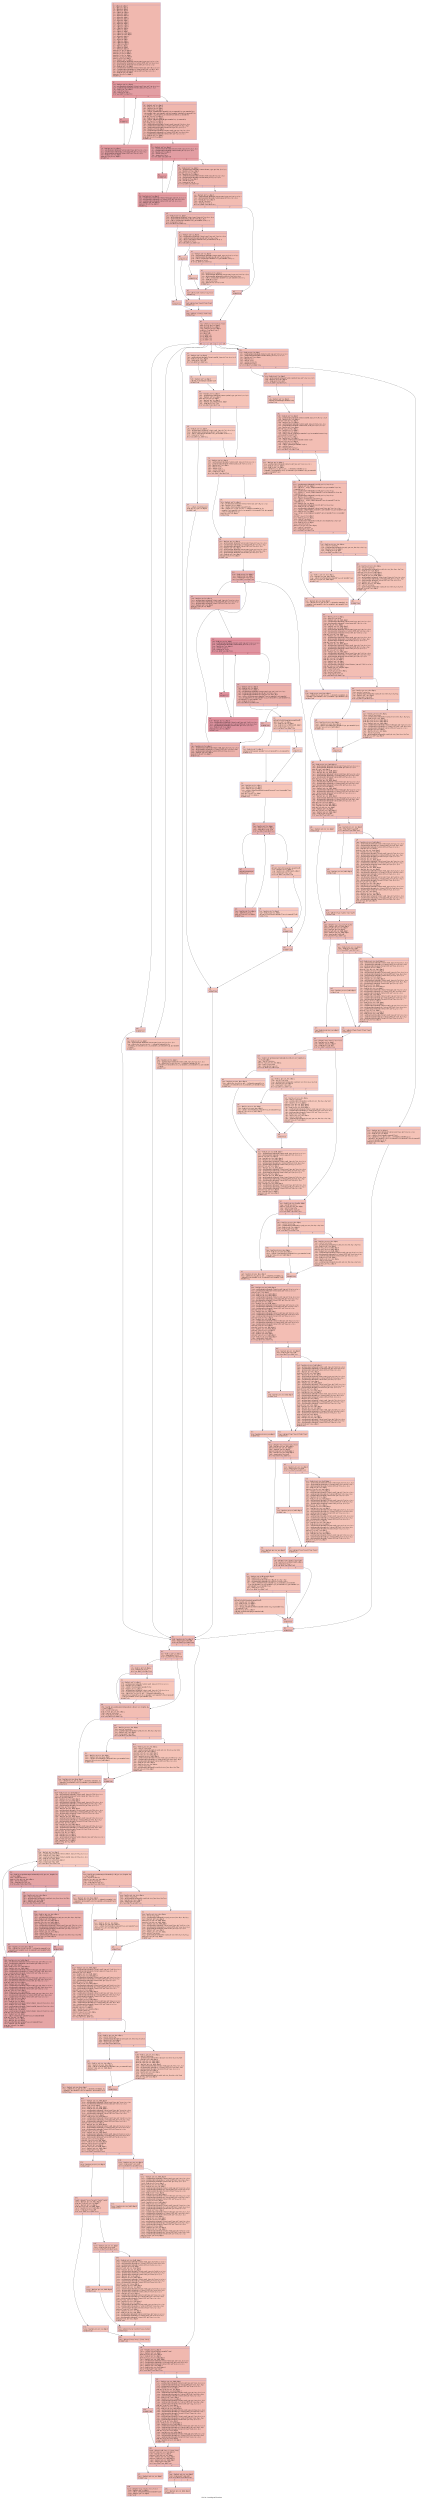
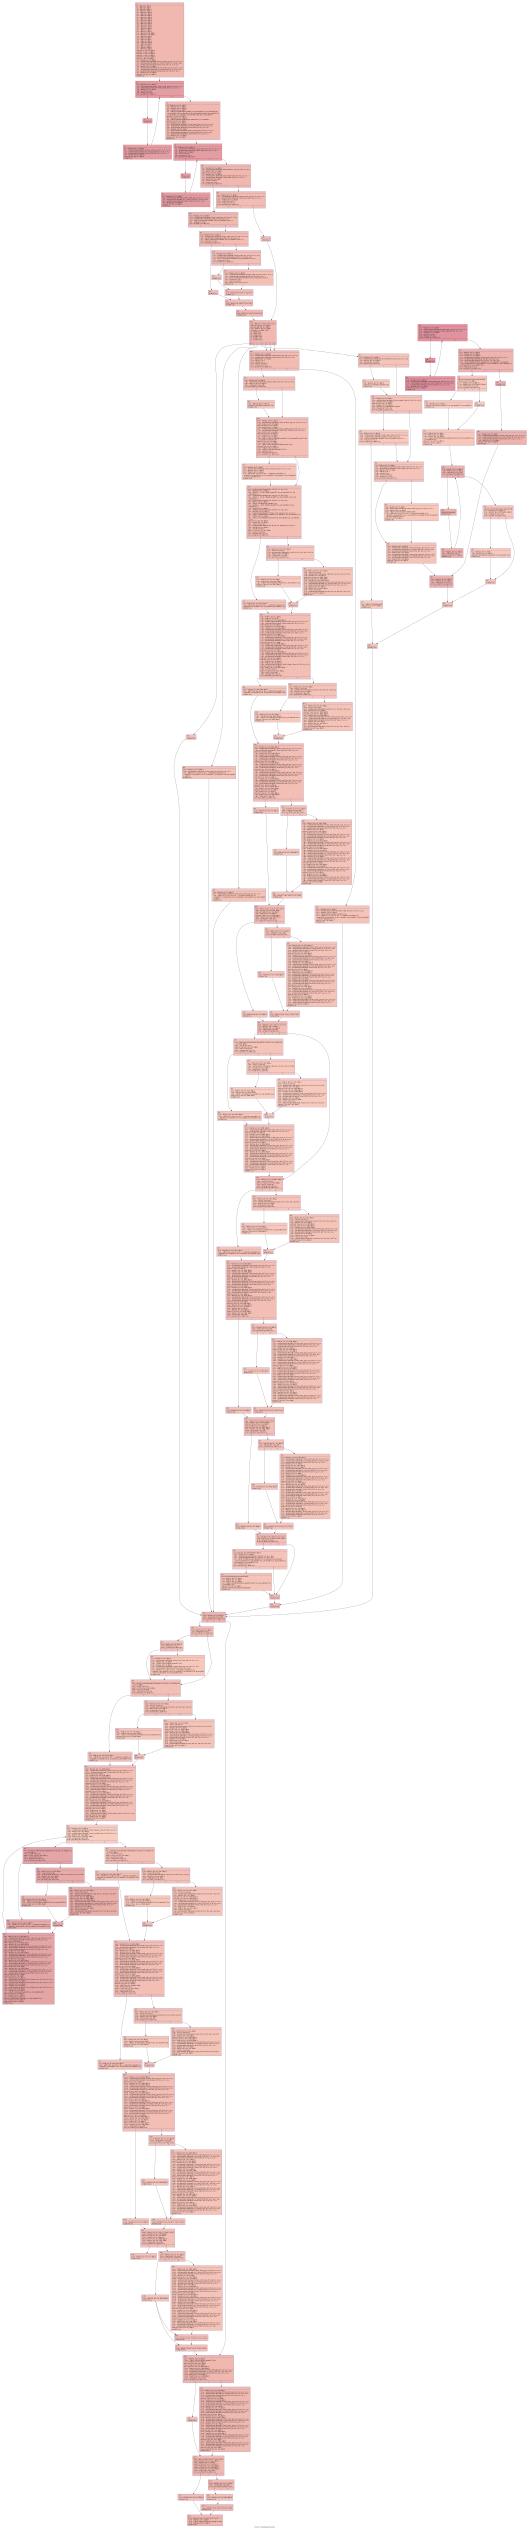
node "112:": removed
node "203:": removed
node "864:": added
node "1065:": added
edge "1073:" -> "1116:": now "1078:" -> "1116:"
node "1212:": added
